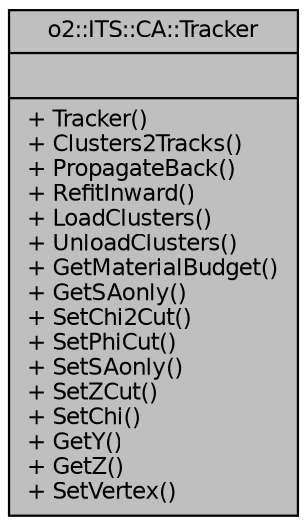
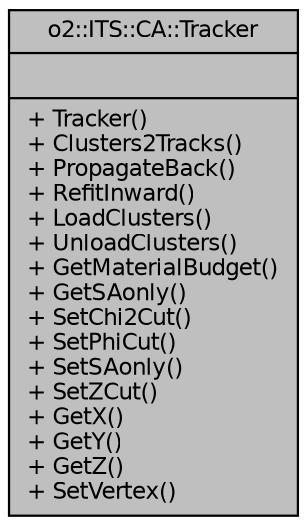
node "o2::ITS::CA::Tracker": text "+ SetChi()" -> "+ GetX()"
